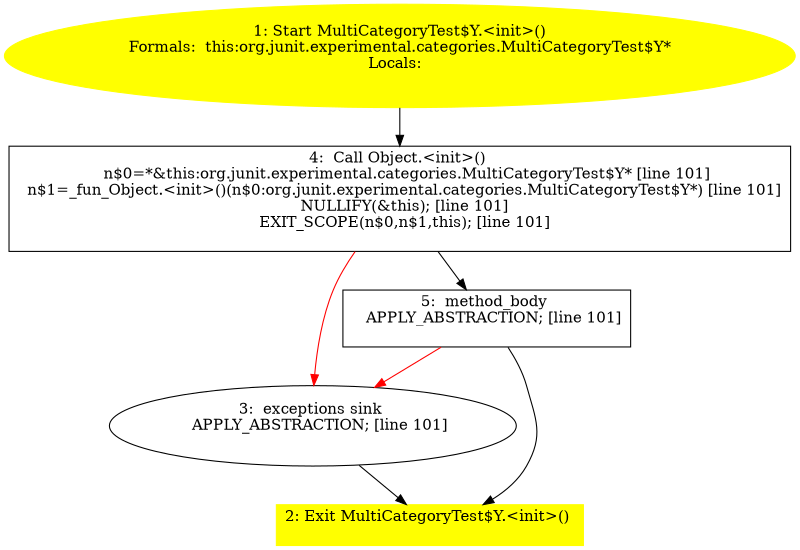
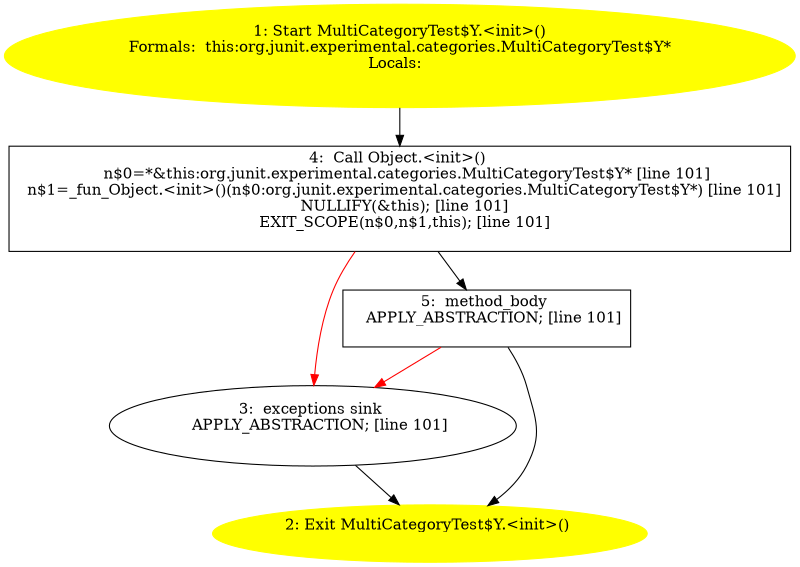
node "2: Exit MultiCategoryTest$Y.<init>()": shape box -> ellipse
